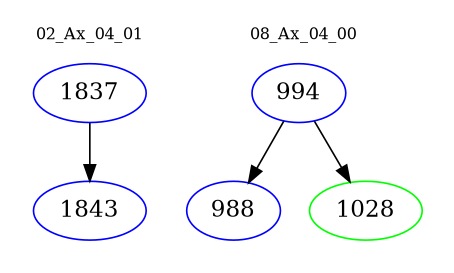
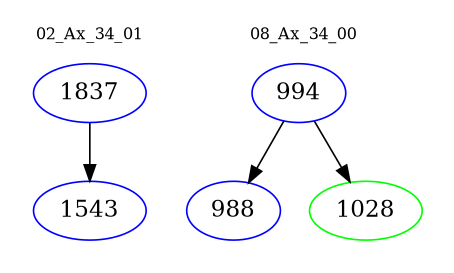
cluster "02_Ax_04_01": label "02_Ax_04_01" -> "02_Ax_34_01"
cluster "08_Ax_04_00": label "08_Ax_04_00" -> "08_Ax_34_00"
node "1843": label "1843" -> "1543"
